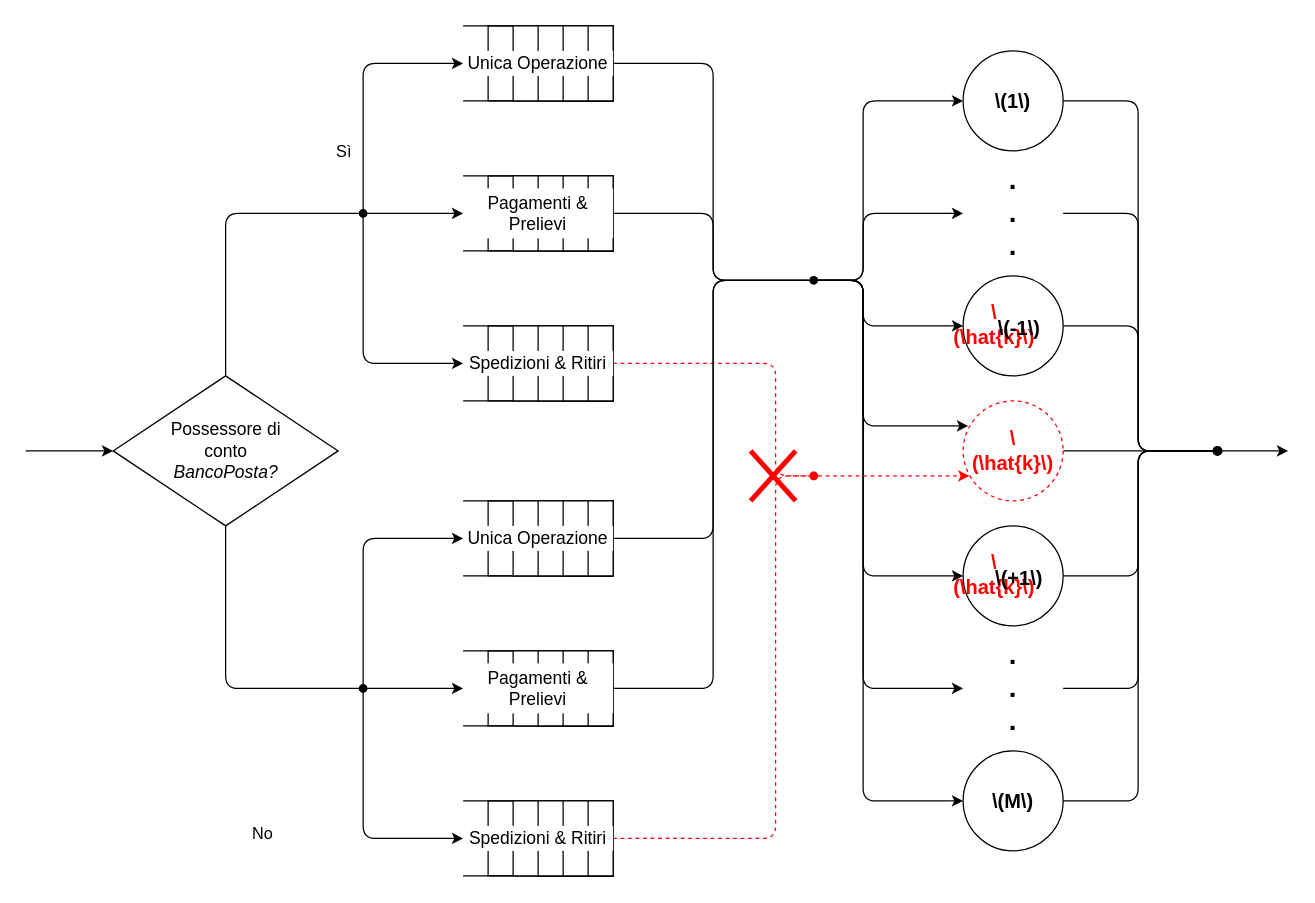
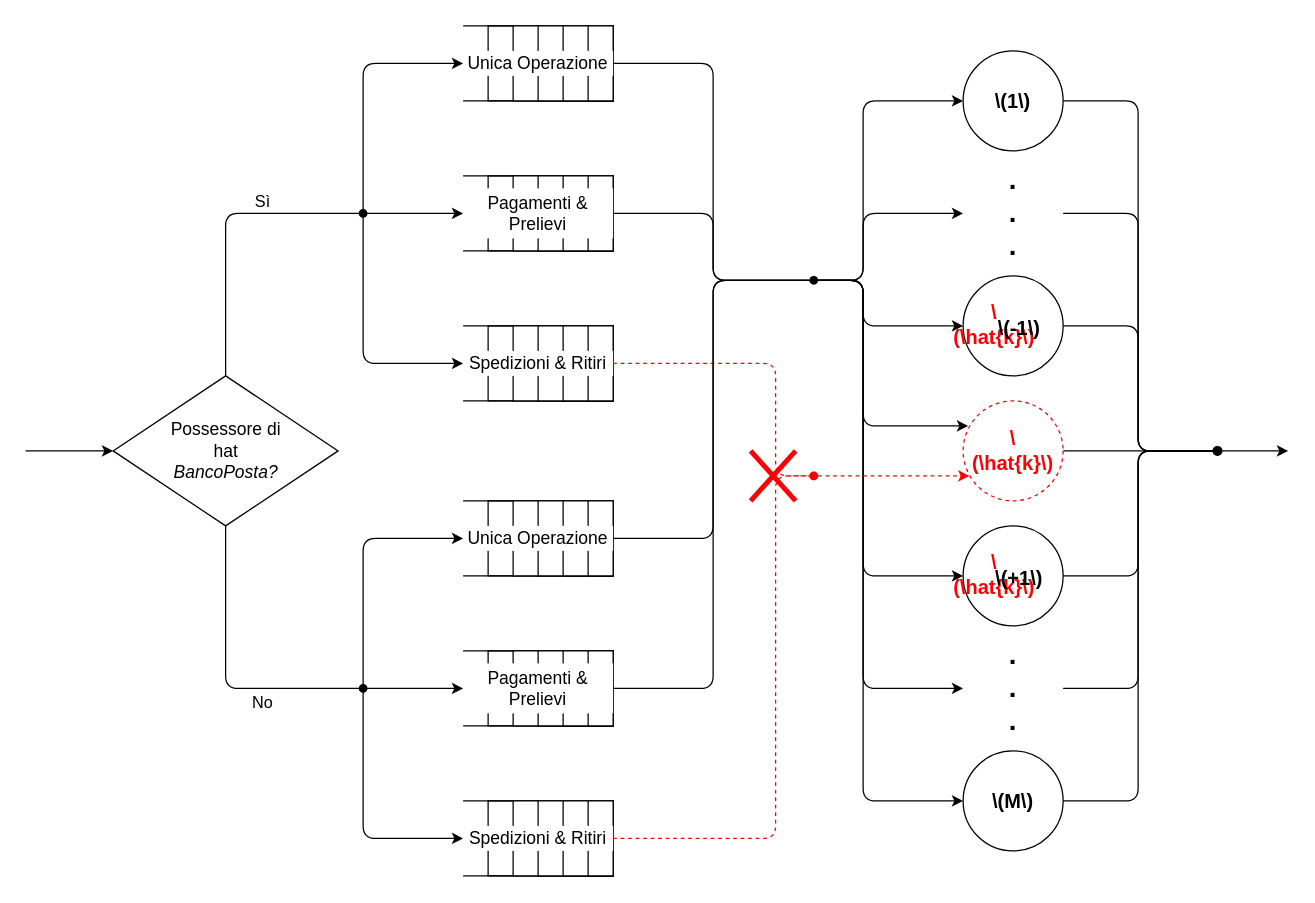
node "Sì": moved (344, 151) -> (263, 201)
node "Possessore di conto BancoPosta?": label "Possessore di conto BancoPosta?" -> "Possessore di hat BancoPosta?"
node "No": moved (263, 833) -> (263, 702)
